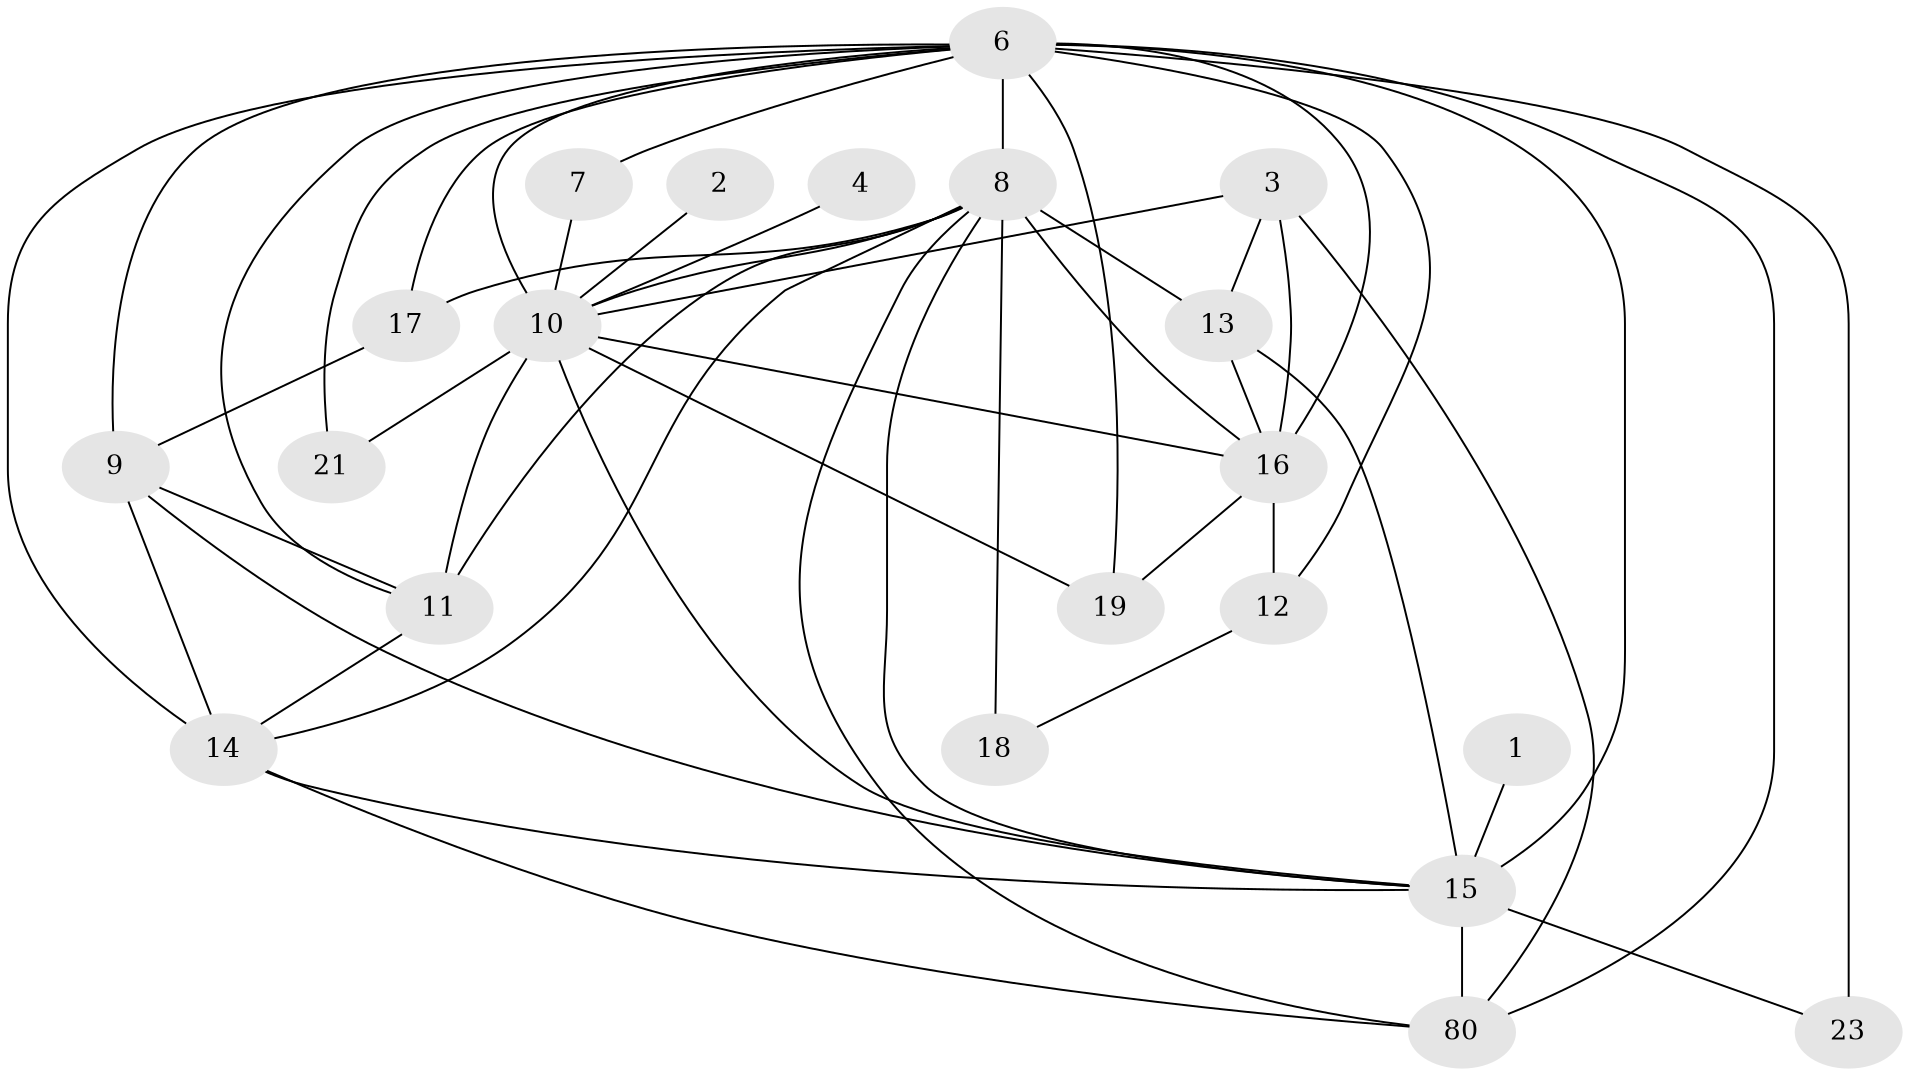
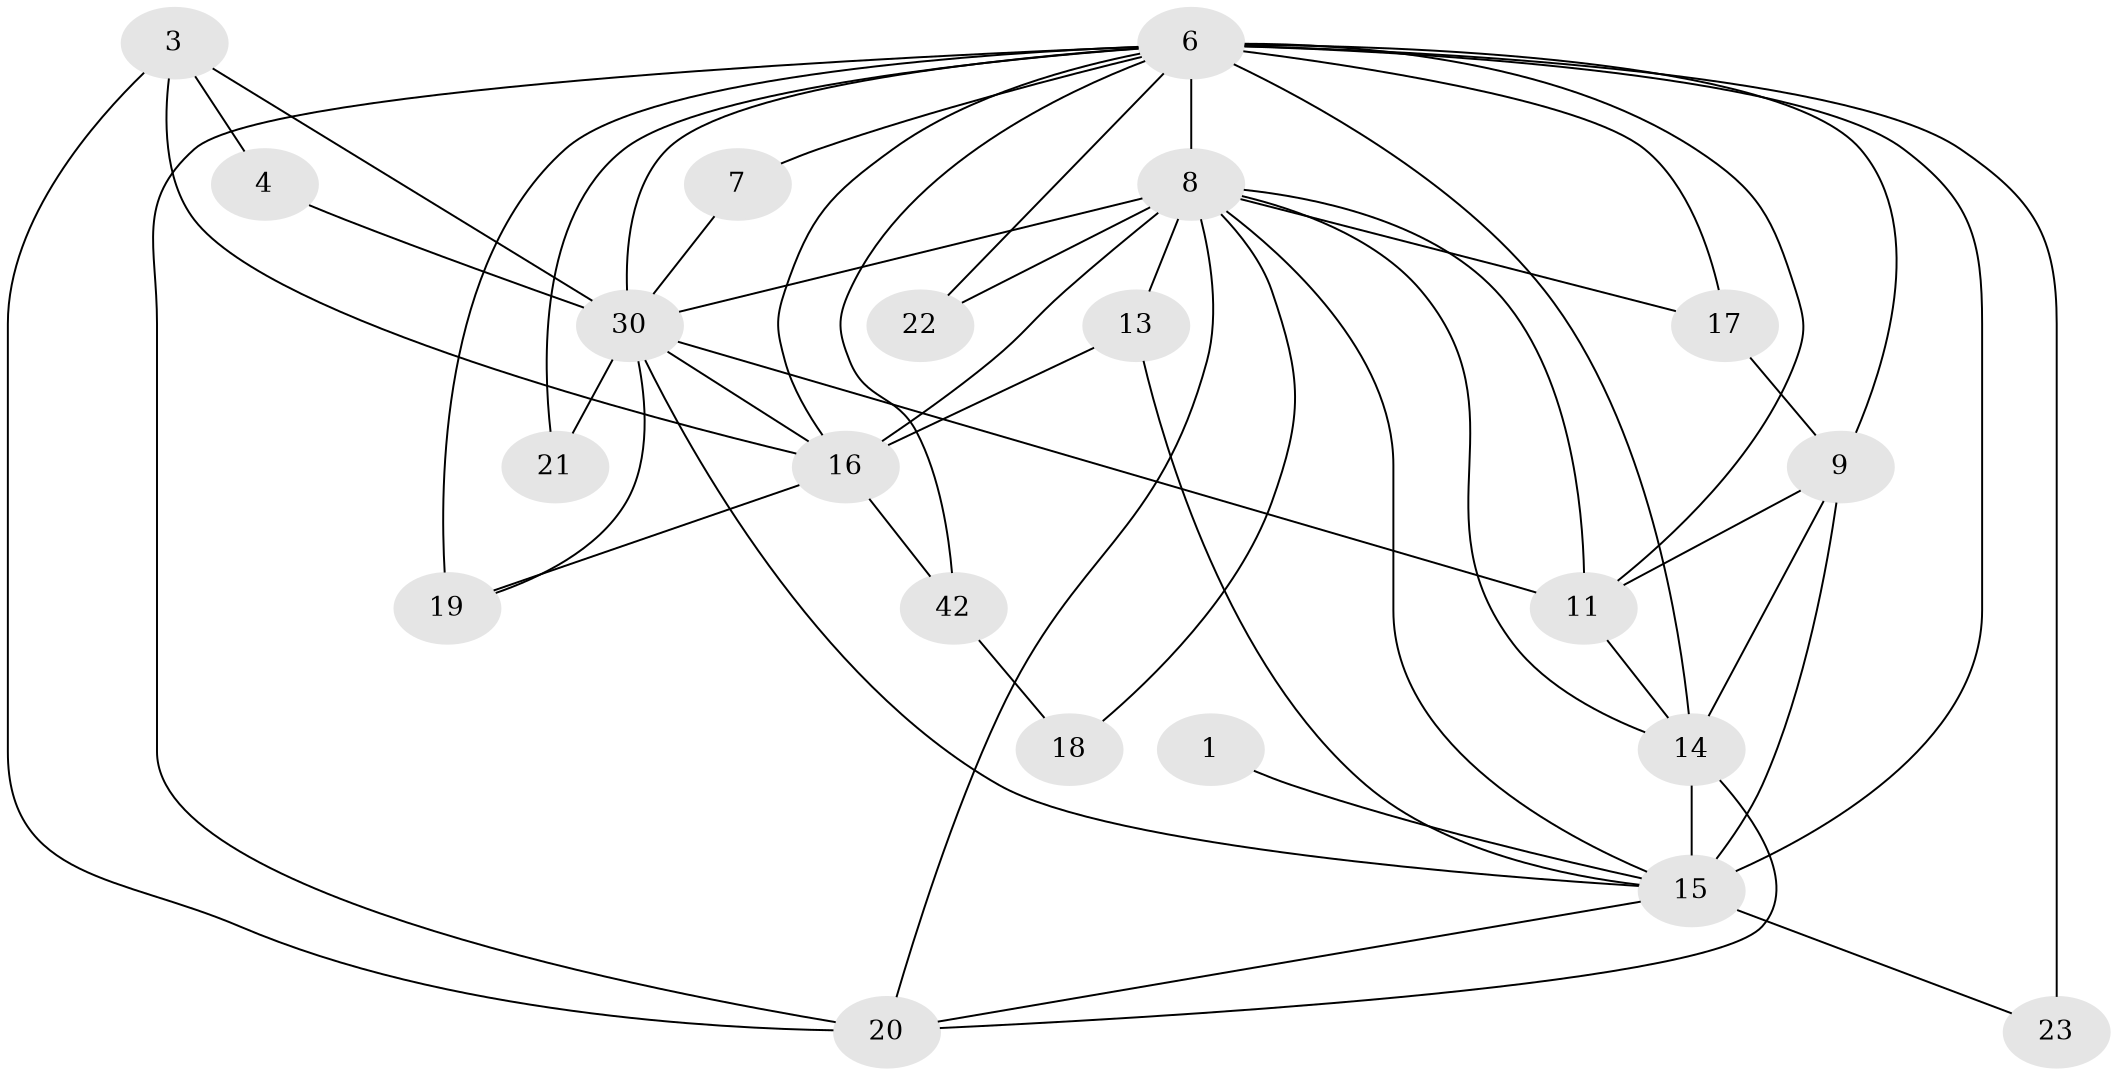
node "2": removed
edge "3" -- "13": now "3" -- "4"
node "10": label "10" -> "30"
node "22": added
node "12": label "12" -> "42"
node "80": label "80" -> "20"
